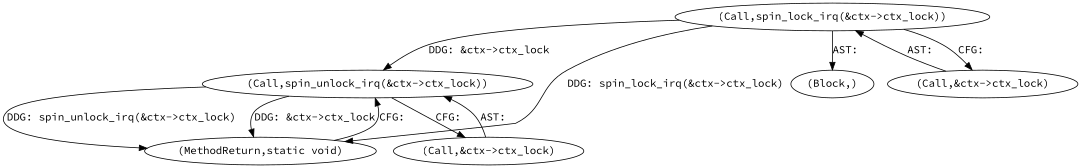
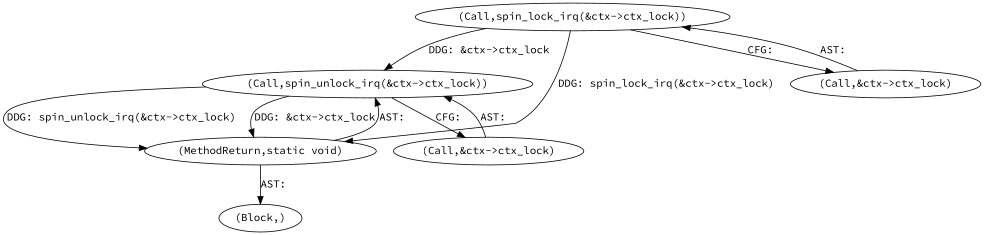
edge "(Call,spin_lock_irq(&ctx->ctx_lock))" -> "(Block,)": now "(MethodReturn,static void)" -> "(Block,)"
edge "(MethodReturn,static void)" -> "(Call,spin_unlock_irq(&ctx->ctx_lock))": label "CFG: " -> "AST: "
